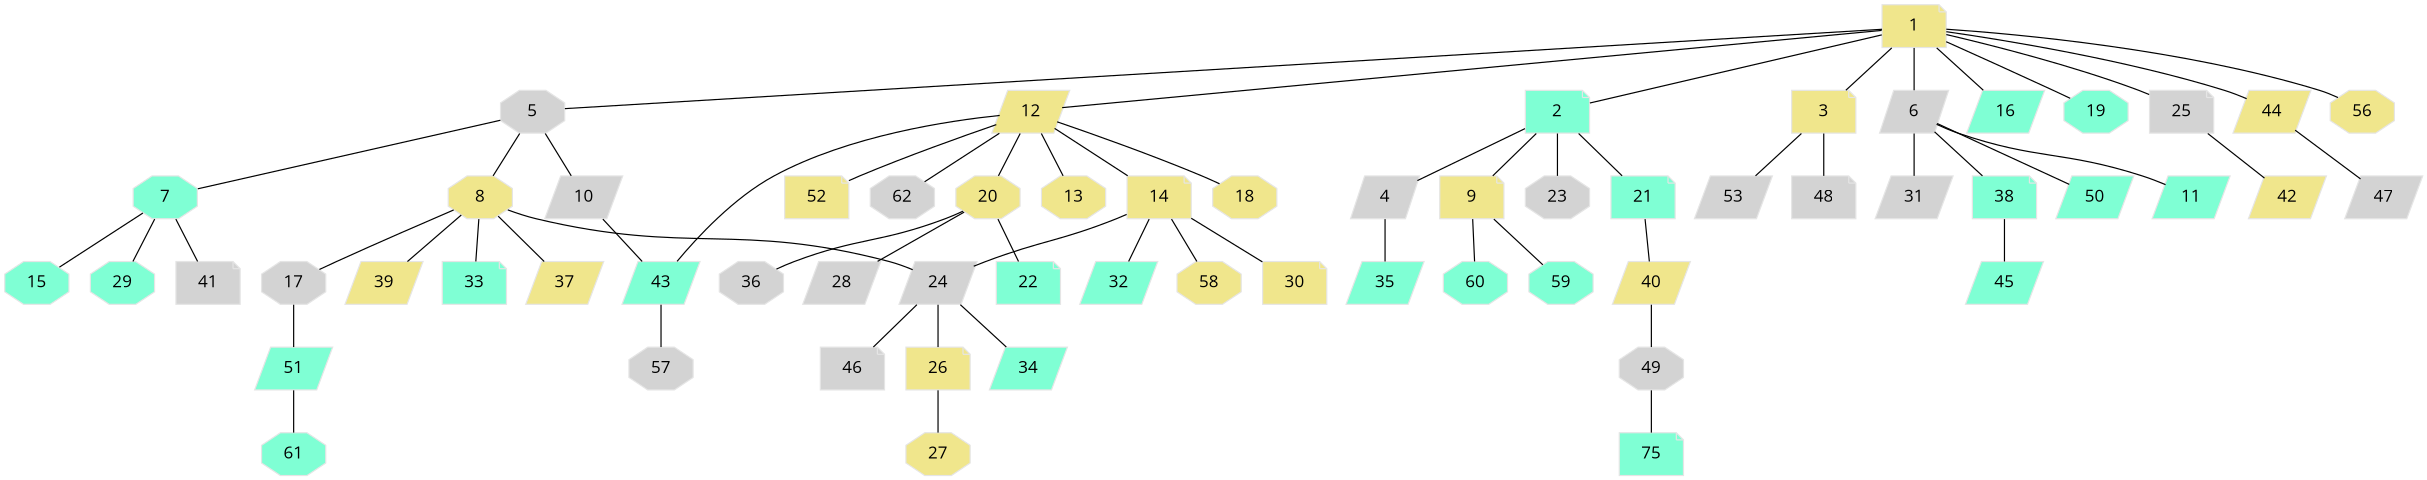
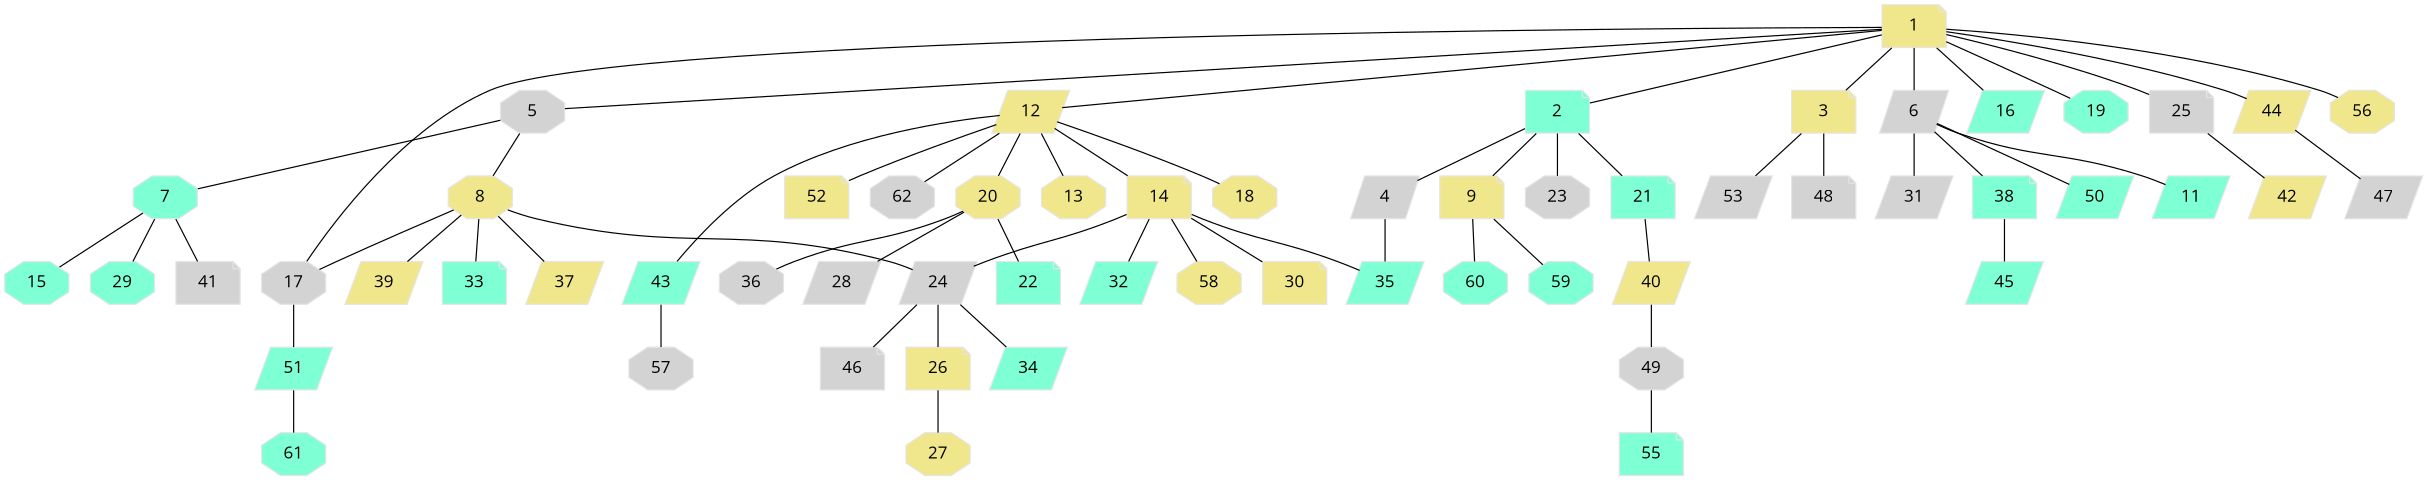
edge "1" -- "17": added
node "10": removed
edge "14" -- "35": added
node "75": label "75" -> "55"
